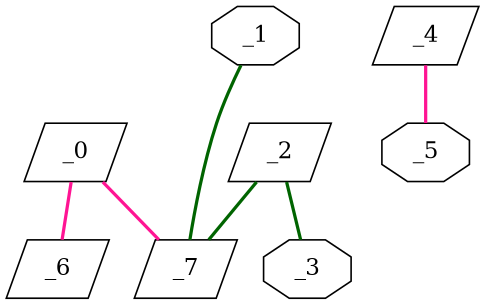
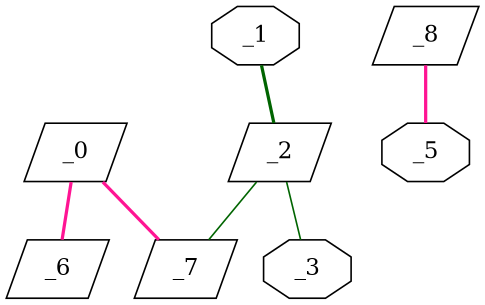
node "_4": label "_4" -> "_8"
edge "_1" -- "_7": now "_1" -- "_2"
edge "_2" -- "_7": style bold -> solid
edge "_2" -- "_3": style bold -> solid
